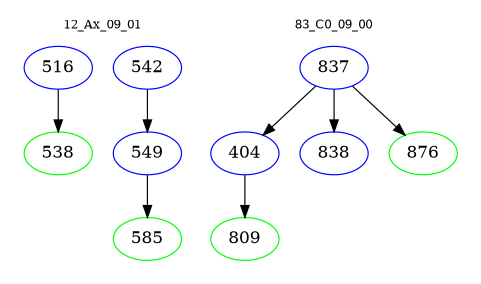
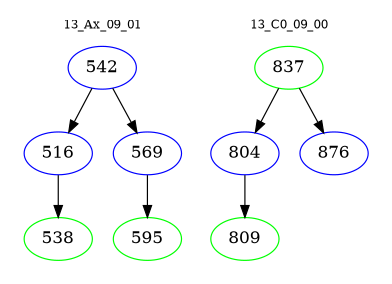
cluster "12_Ax_09_01": label "12_Ax_09_01" -> "13_Ax_09_01"
cluster "83_C0_09_00": label "83_C0_09_00" -> "13_C0_09_00"
node "837": color blue -> green
edge "542" -> "516": added
node "549": label "549" -> "569"
node "404": label "404" -> "804"
node "838": removed
node "876": color green -> blue
node "585": label "585" -> "595"
